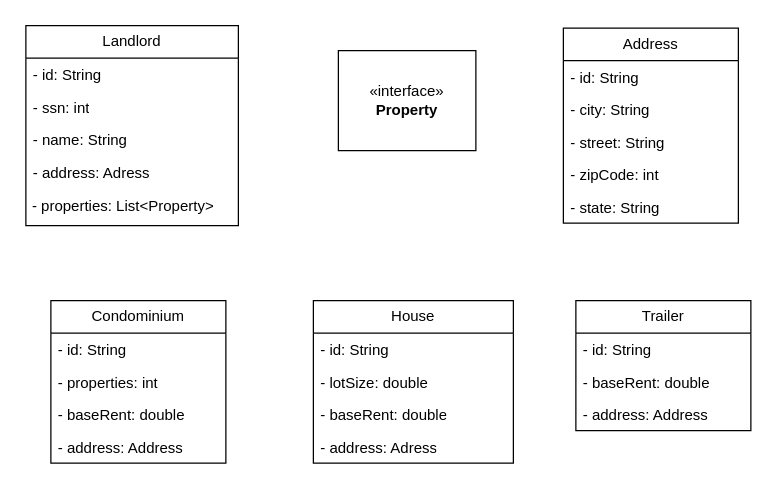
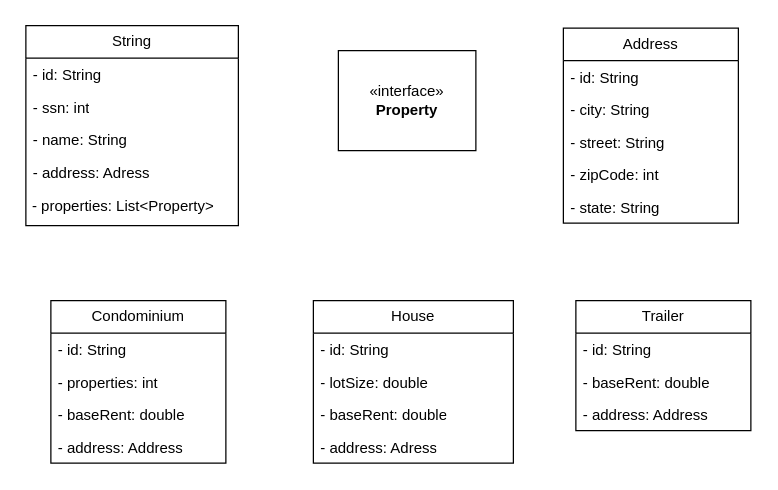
node "Landlord": label "Landlord" -> "String"
